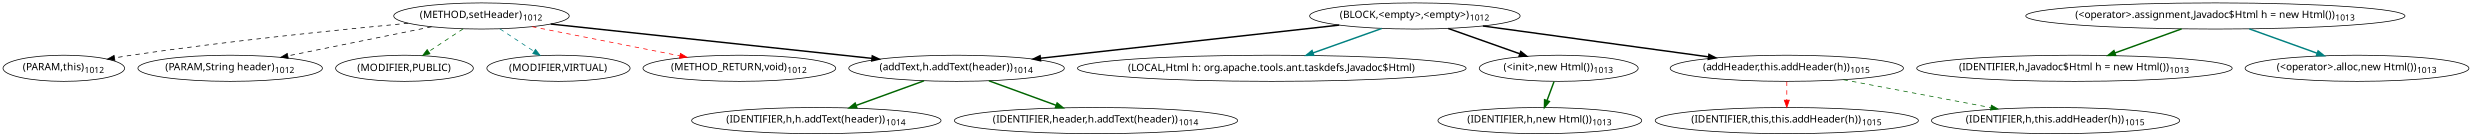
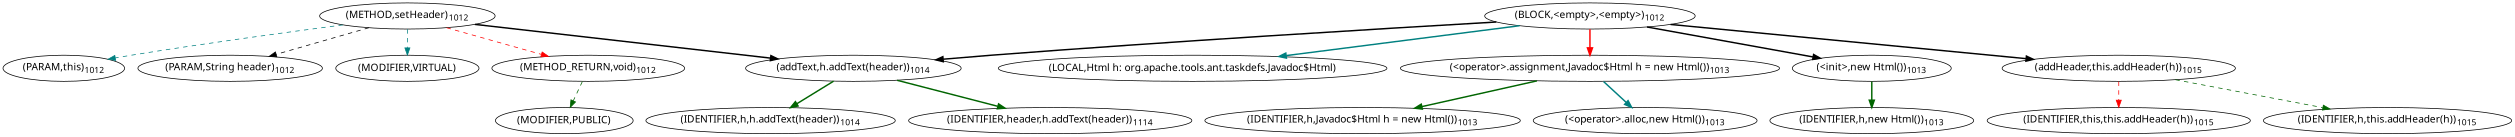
edge "(METHOD,setHeader)" -> "(PARAM,this)": color black -> teal
edge "(BLOCK,<empty>,<empty>)" -> "(<operator>.assignment,Javadoc$Html h = new Html())": added
edge "(METHOD,setHeader)" -> "(MODIFIER,PUBLIC)": now "(METHOD_RETURN,void)" -> "(MODIFIER,PUBLIC)"
node "(IDENTIFIER,header,h.addText(header))": text "1014" -> "1114"
